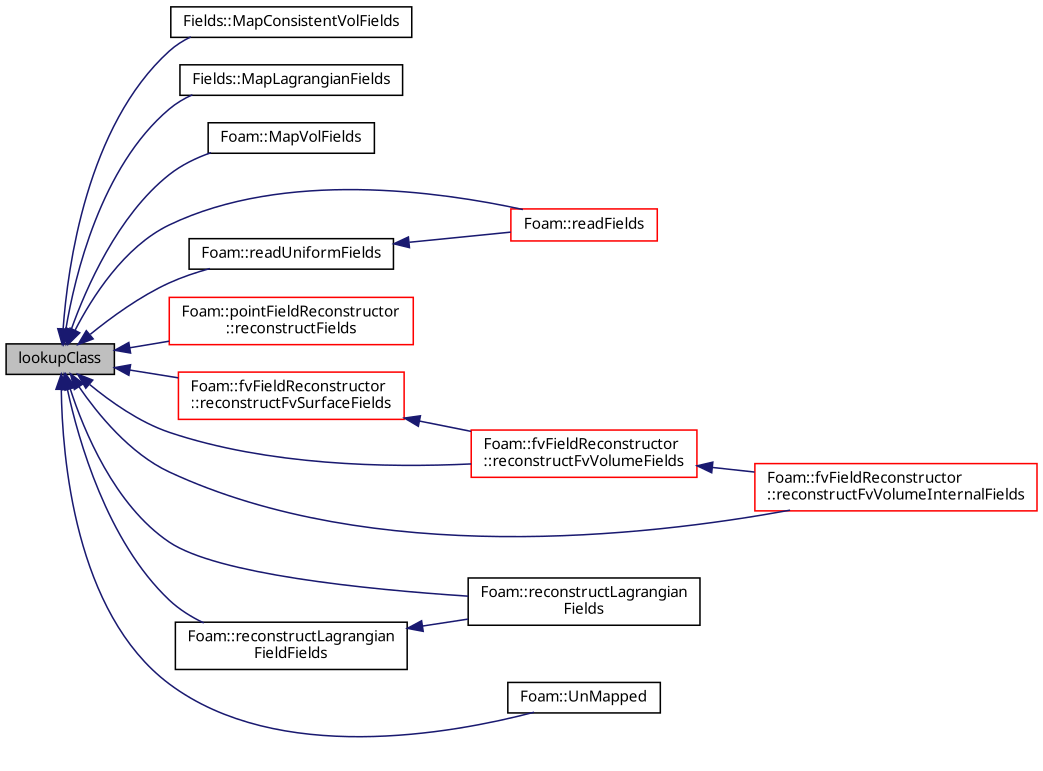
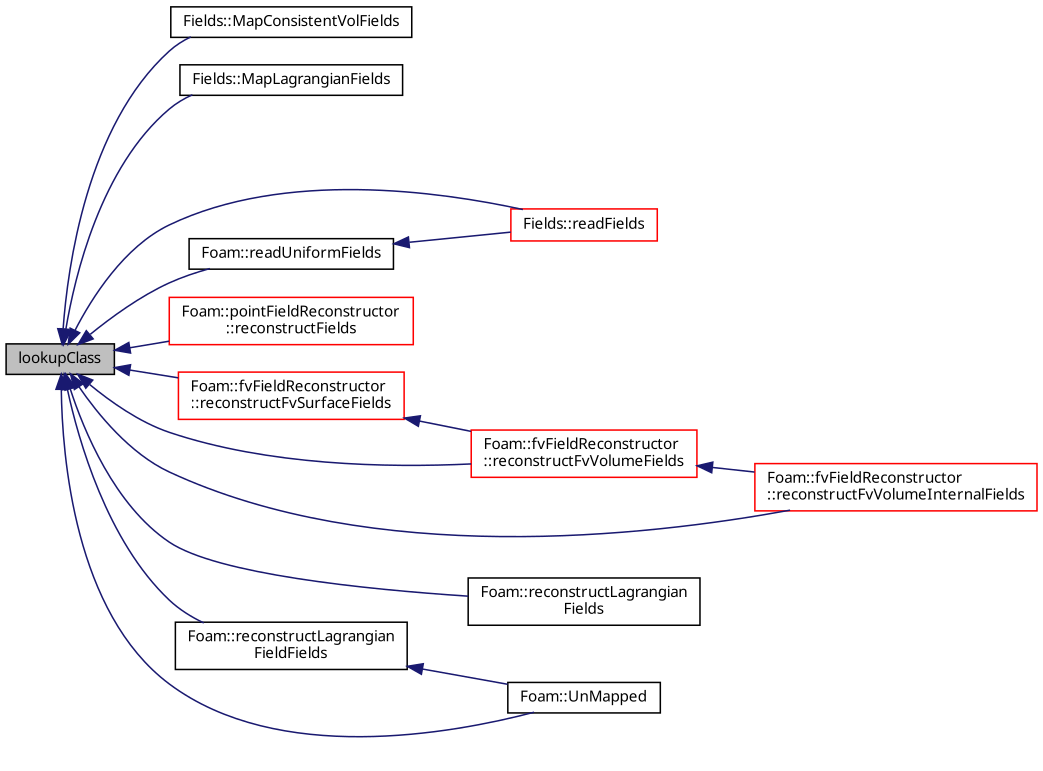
node "Foam::MapVolFields": removed
node "Foam::readFields": label "Foam::readFields" -> "Fields::readFields"
edge "Foam::reconstructLagrangian Fields" -> "Foam::reconstructLagrangian FieldFields": now "Foam::UnMapped" -> "Foam::reconstructLagrangian FieldFields"
